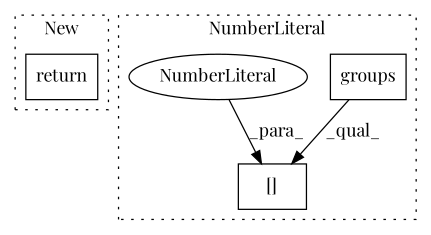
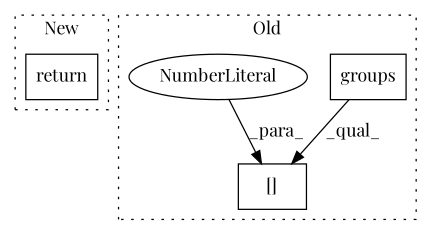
cluster "NumberLiteral": label "NumberLiteral" -> "Old"
